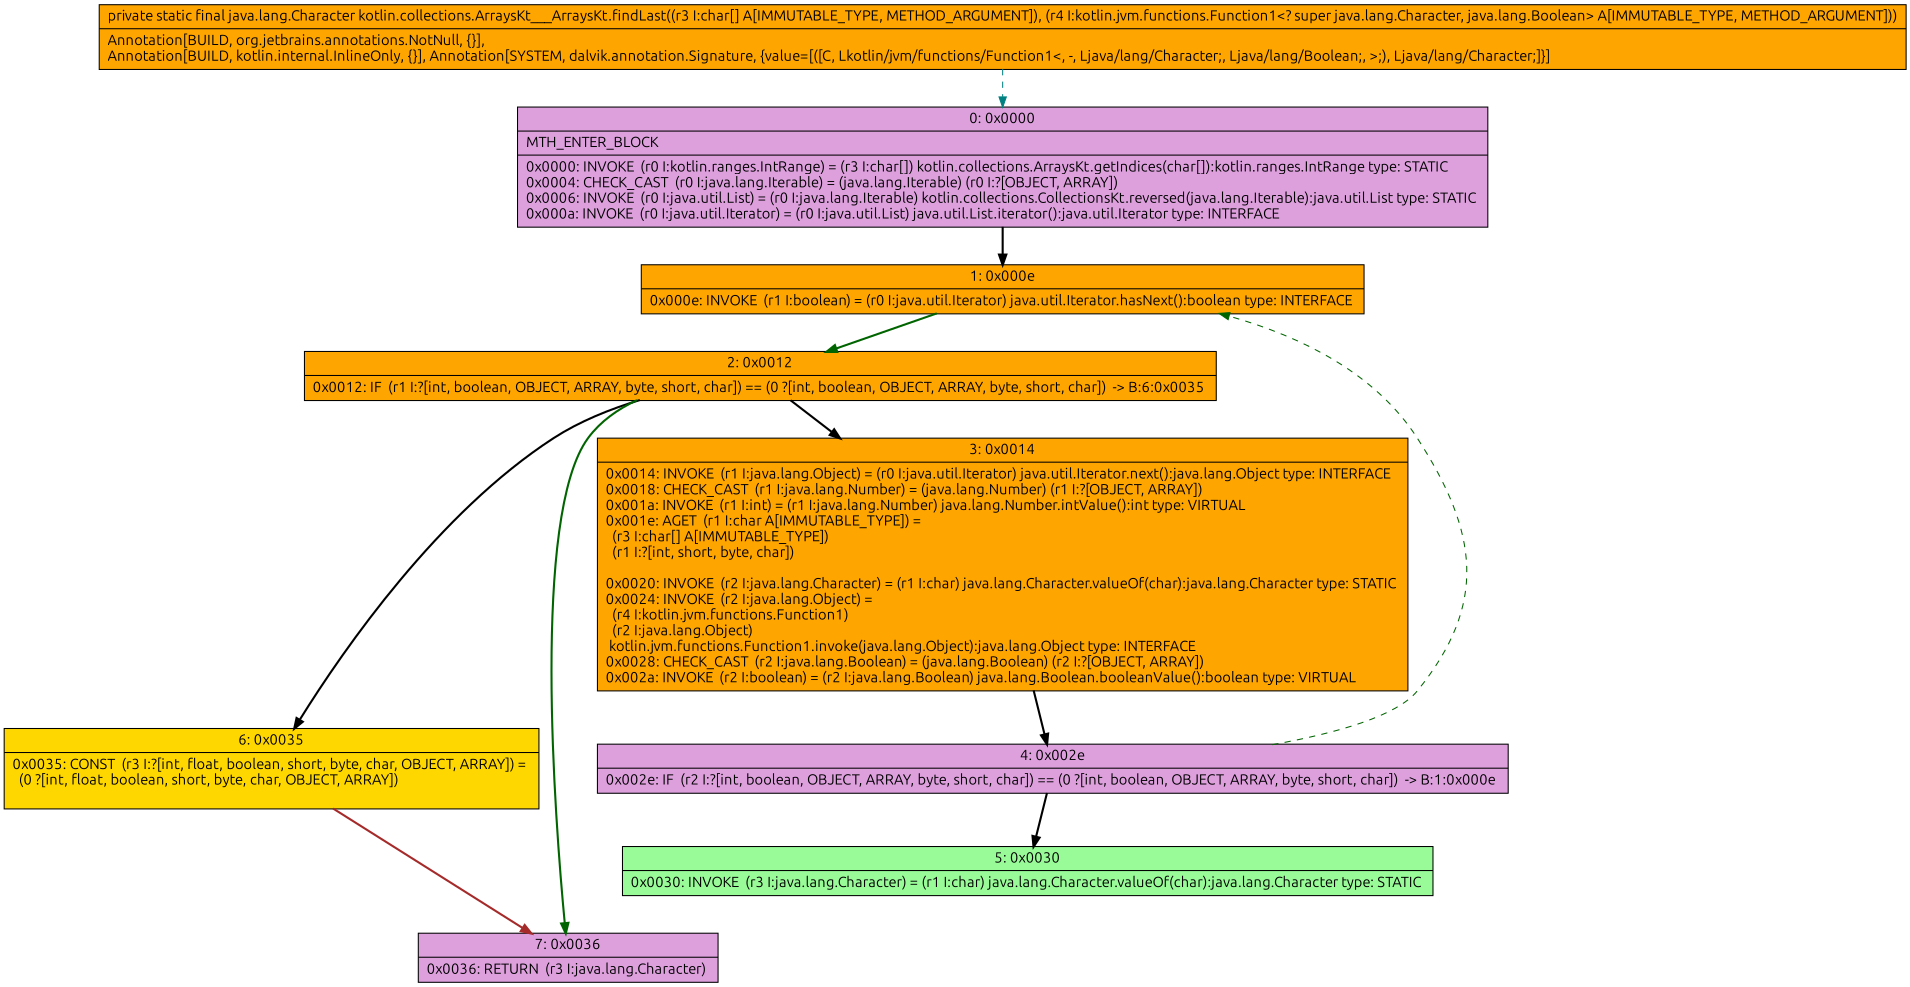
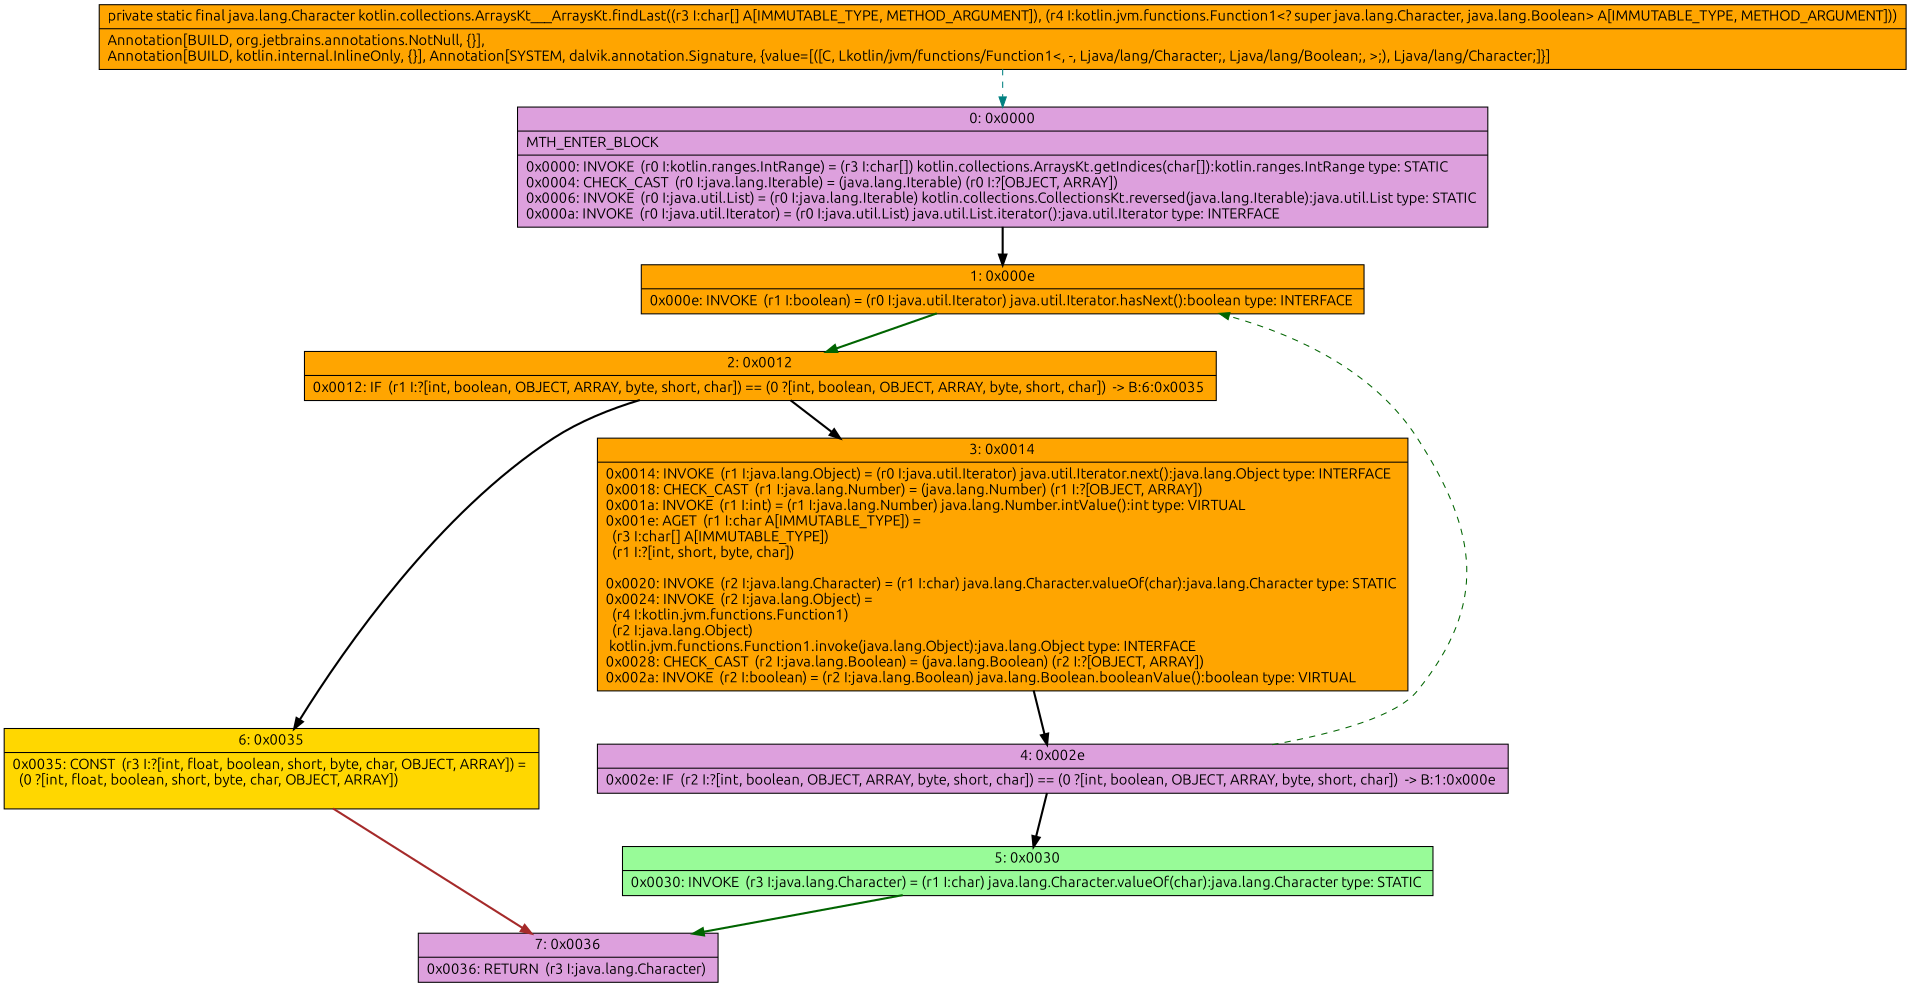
edge "2: 0x0012" -> "7: 0x0036": now "5: 0x0030" -> "7: 0x0036"
